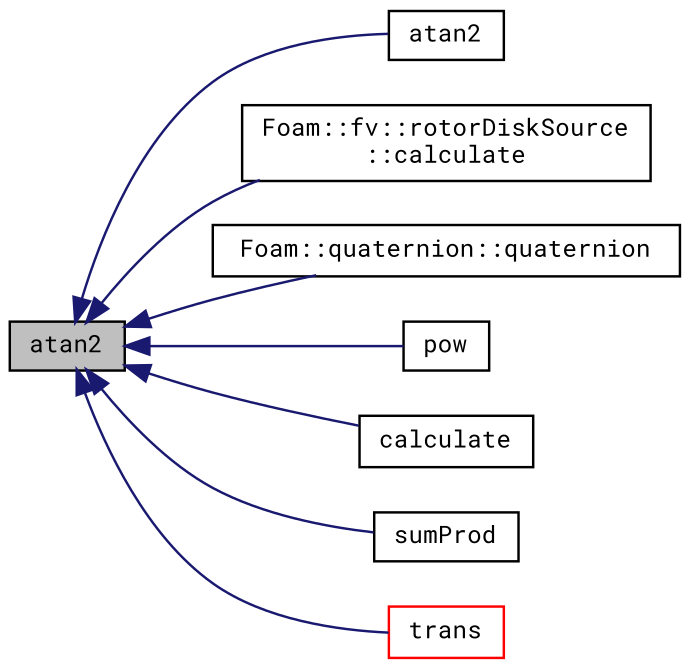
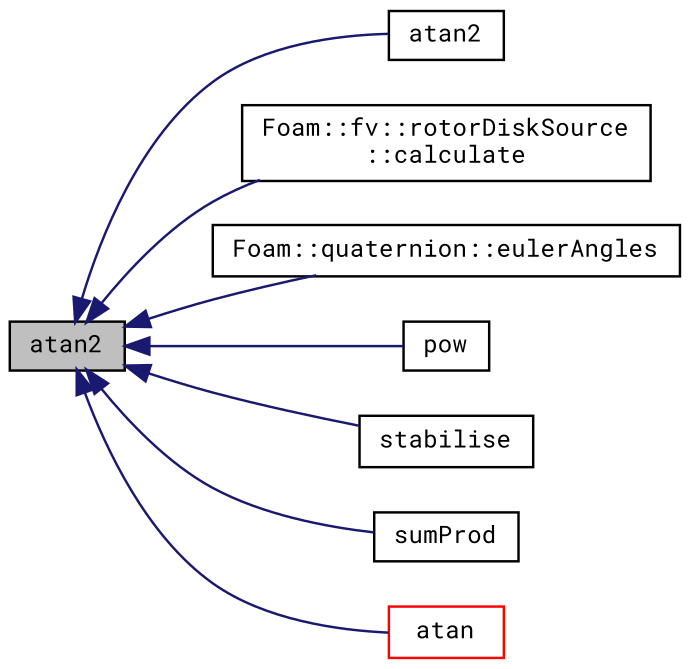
node "Foam::quaternion::quaternion": label "Foam::quaternion::quaternion" -> "Foam::quaternion::eulerAngles"
node "calculate": label "calculate" -> "stabilise"
node "trans": label "trans" -> "atan"
